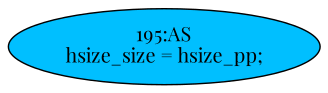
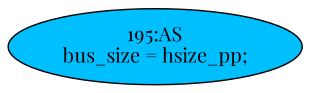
node "195:AS hsize_size = hsize_pp;": label "195:AS hsize_size = hsize_pp;" -> "195:AS bus_size = hsize_pp;"
